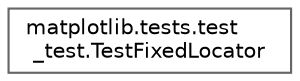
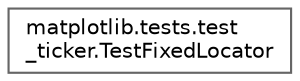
node "matplotlib.tests.test _test.TestFixedLocator": label "matplotlib.tests.test _test.TestFixedLocator" -> "matplotlib.tests.test _ticker.TestFixedLocator"
